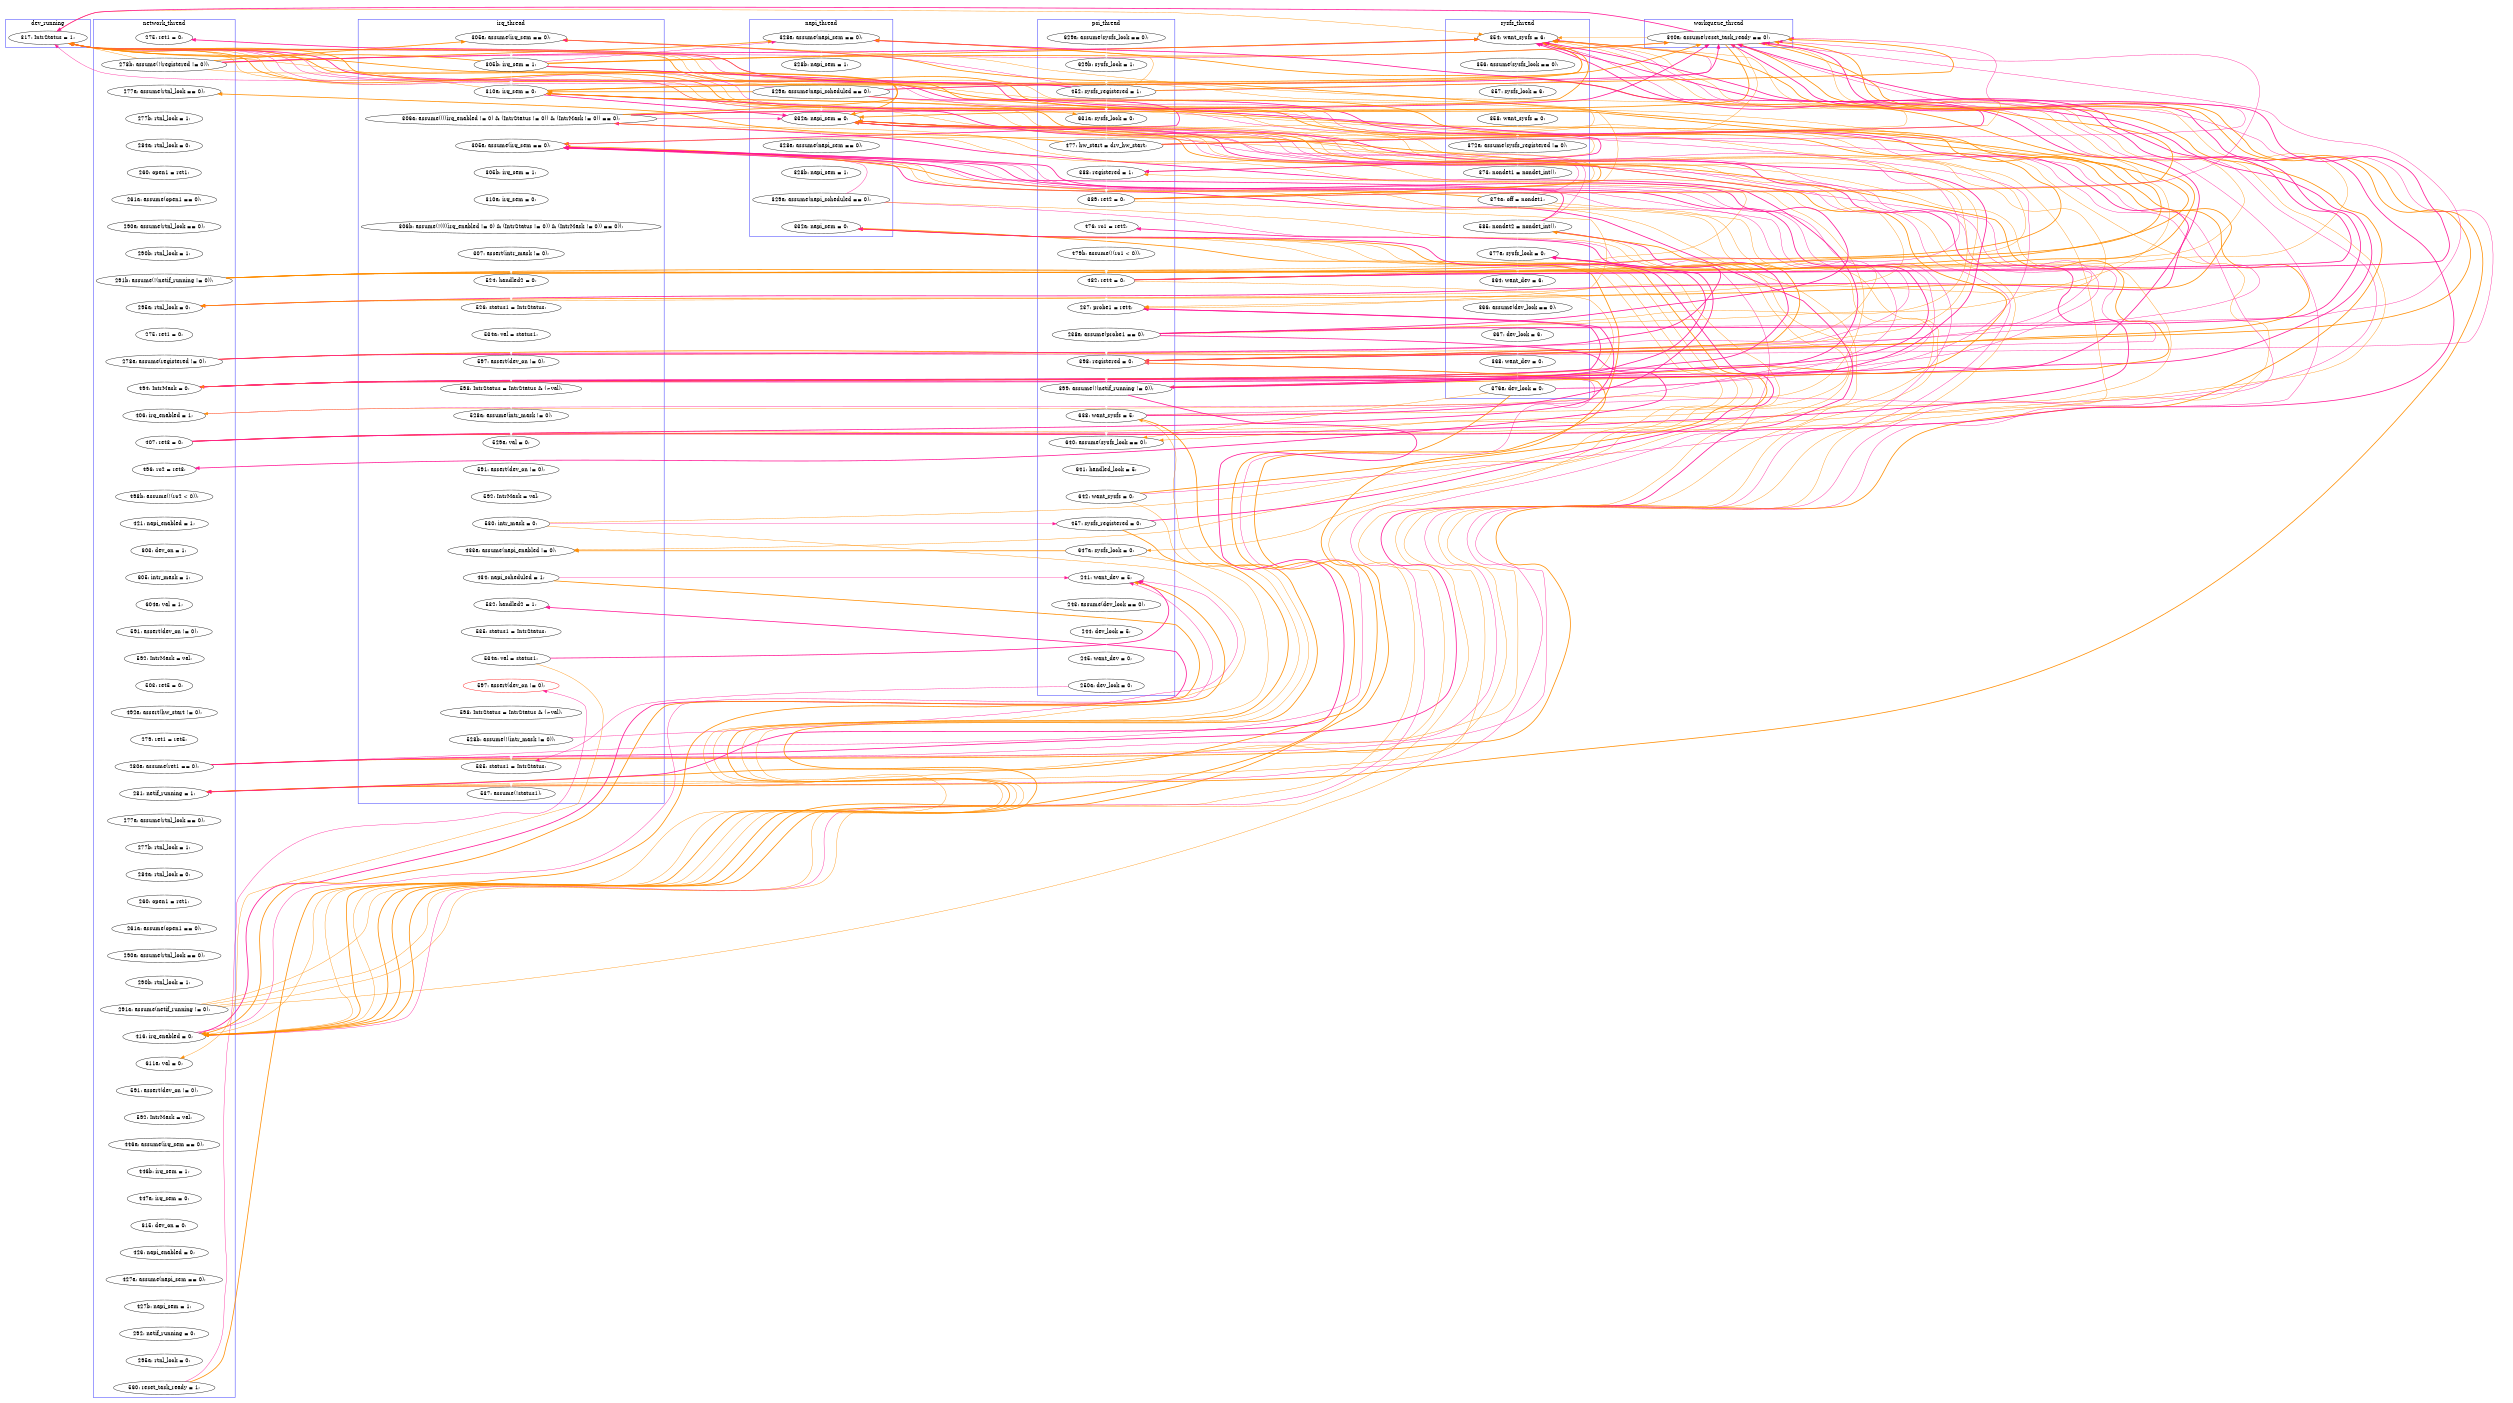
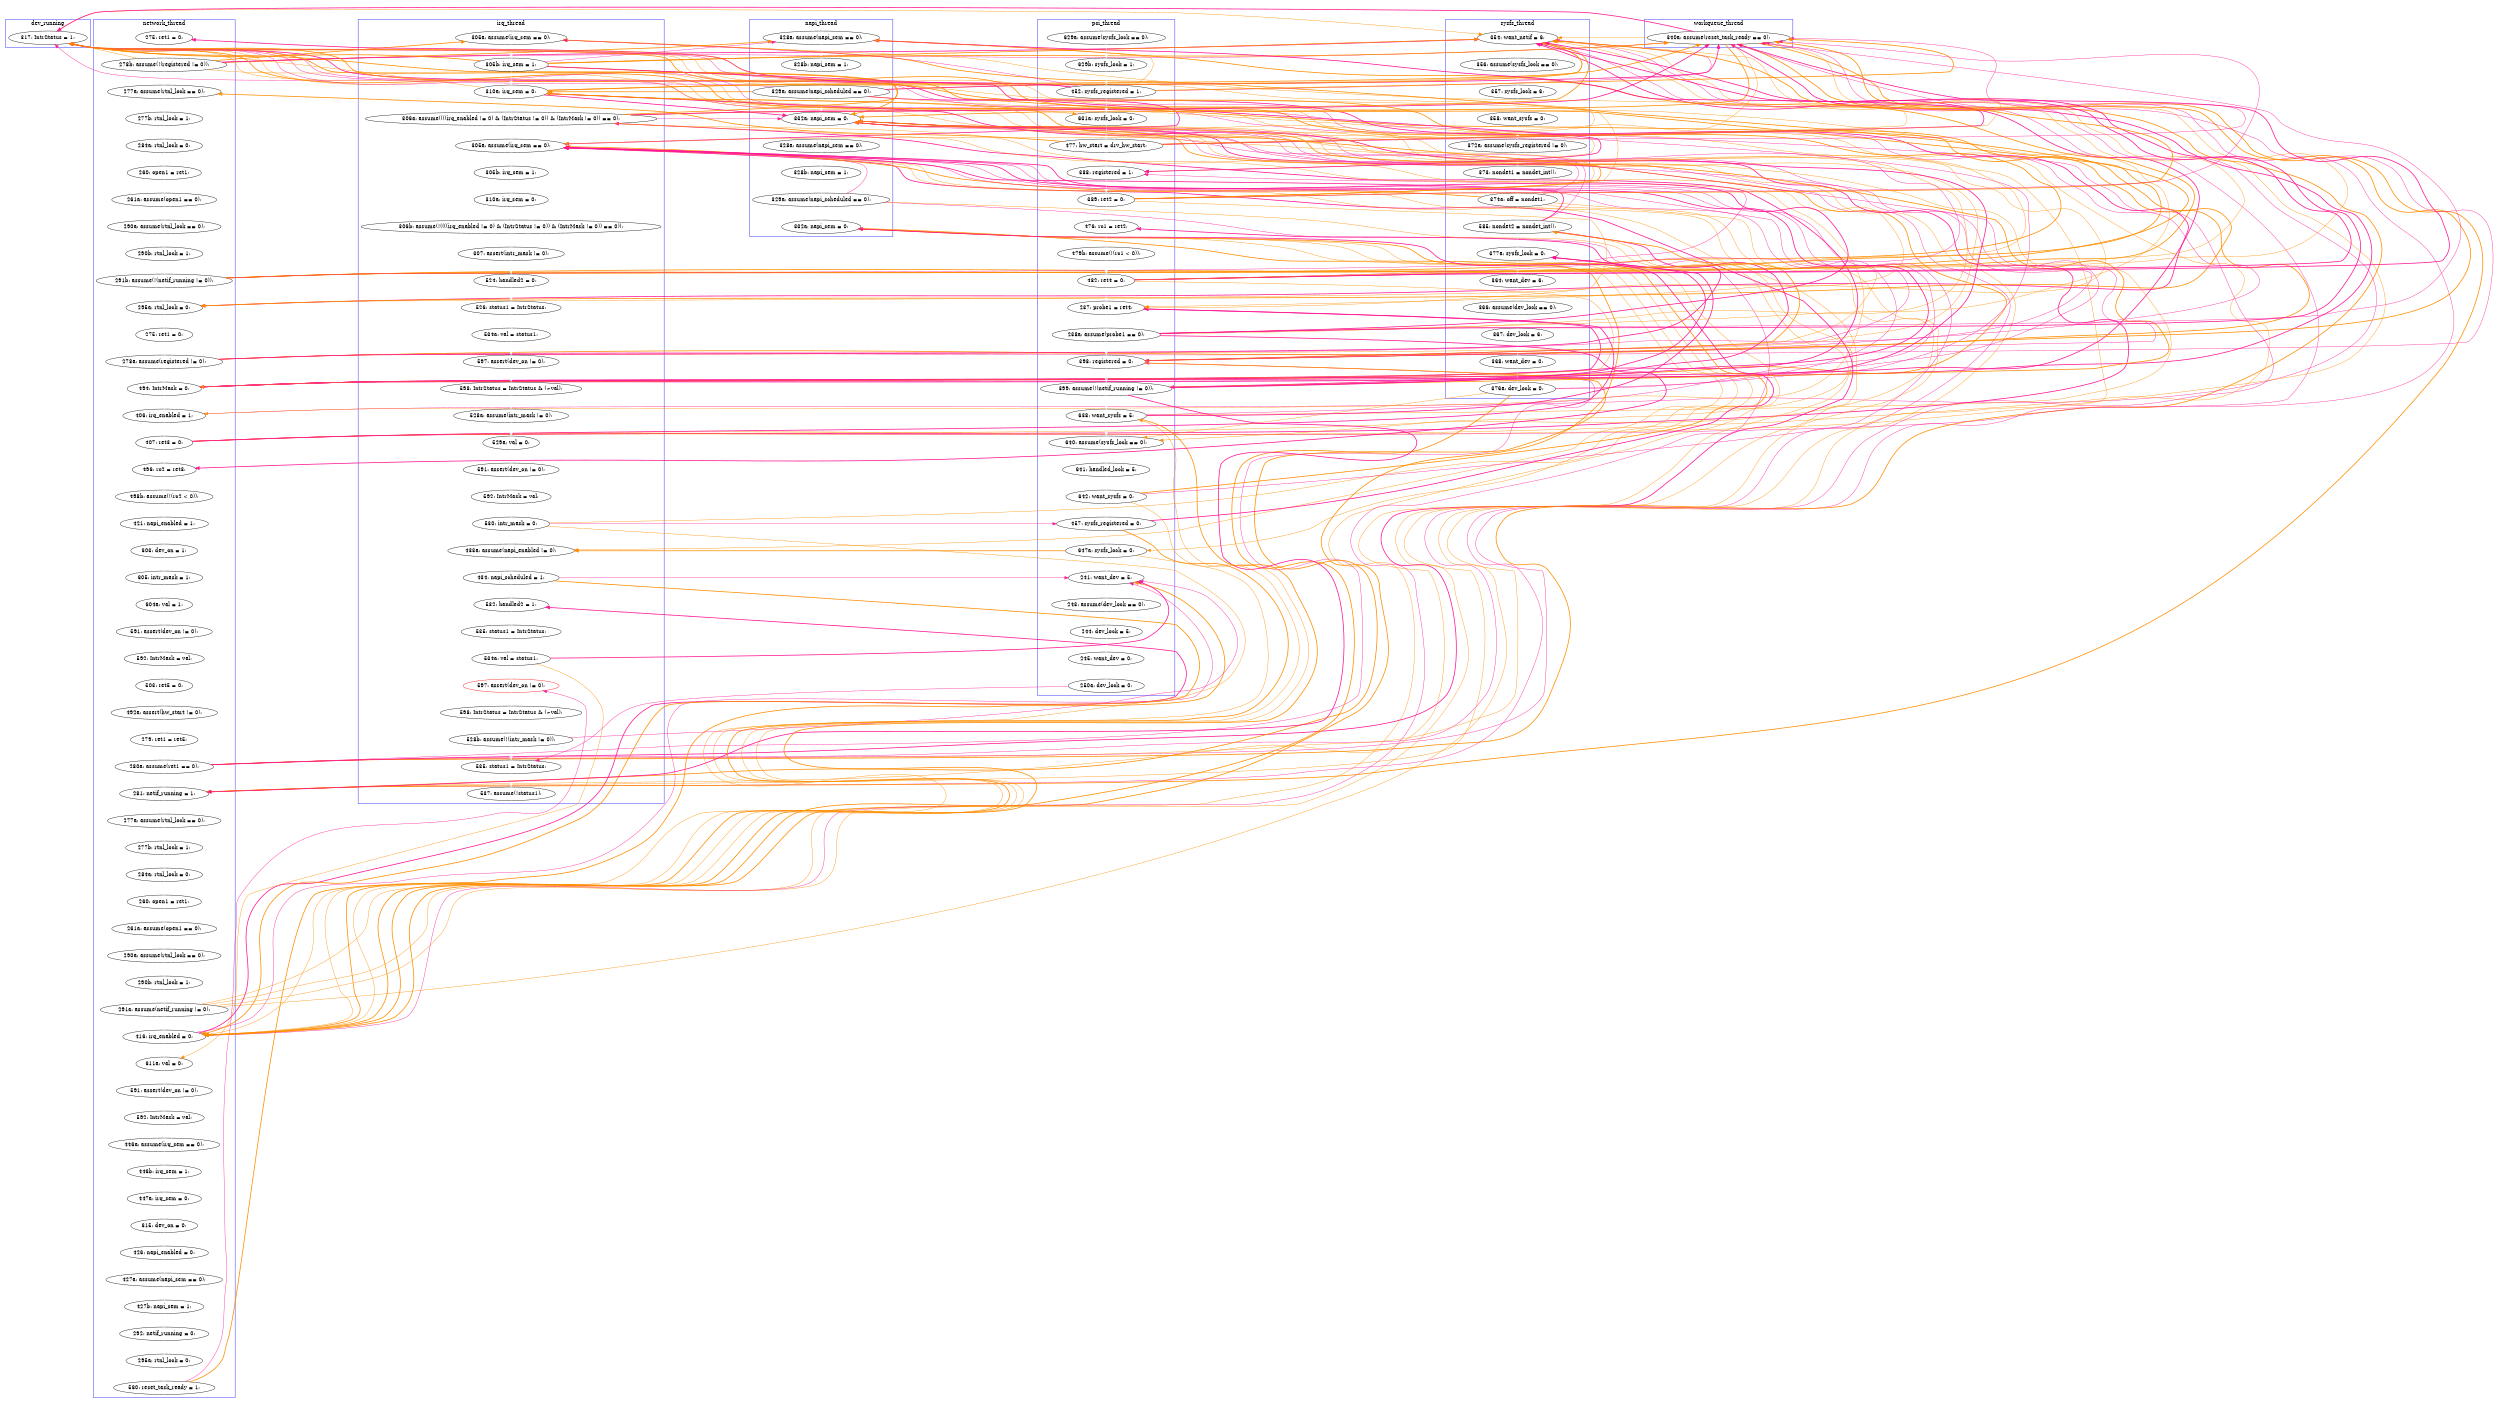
node "354: want_sysfs = 6;": label "354: want_sysfs = 6;" -> "354: want_netif = 6;"
edge "291b: assume(!(netif_running != 0));" -> "388: registered = 1;": color darkorange -> deeppink
edge "407: ret3 = 0;" -> "340a: assume(reset_task_ready == 0);": style bold -> solid
